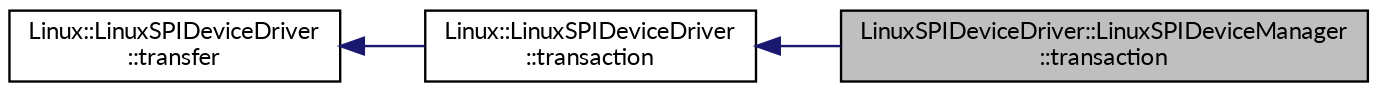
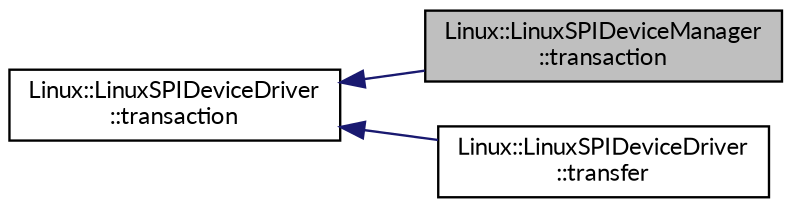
edge "Linux::LinuxSPIDeviceDriver ::transaction" -> "Linux::LinuxSPIDeviceDriver ::transfer": reversed
node "LinuxSPIDeviceDriver::LinuxSPIDeviceManager ::transaction": label "LinuxSPIDeviceDriver::LinuxSPIDeviceManager ::transaction" -> "Linux::LinuxSPIDeviceManager ::transaction"
